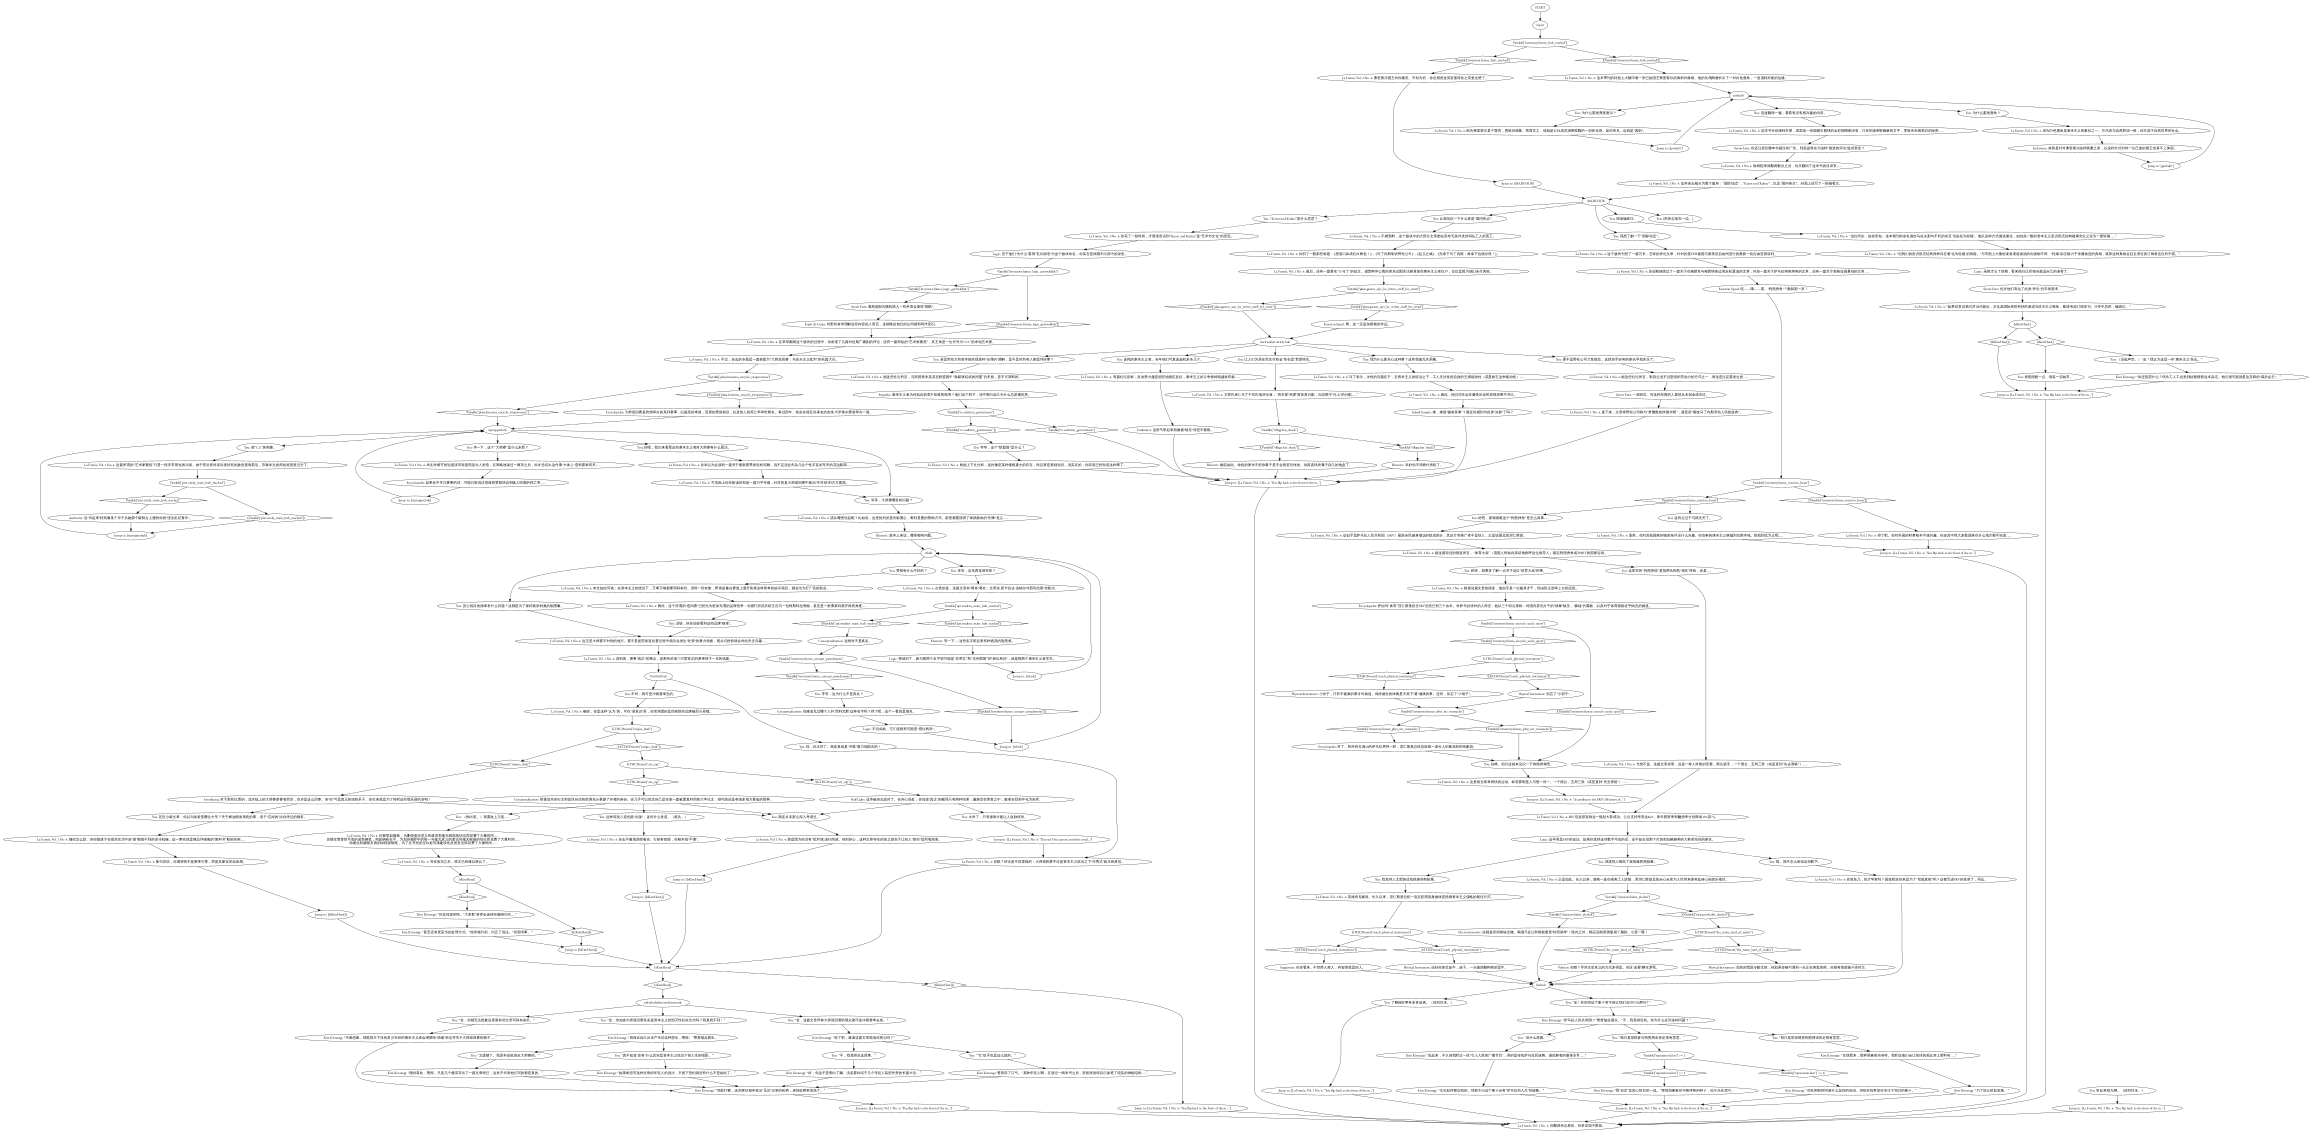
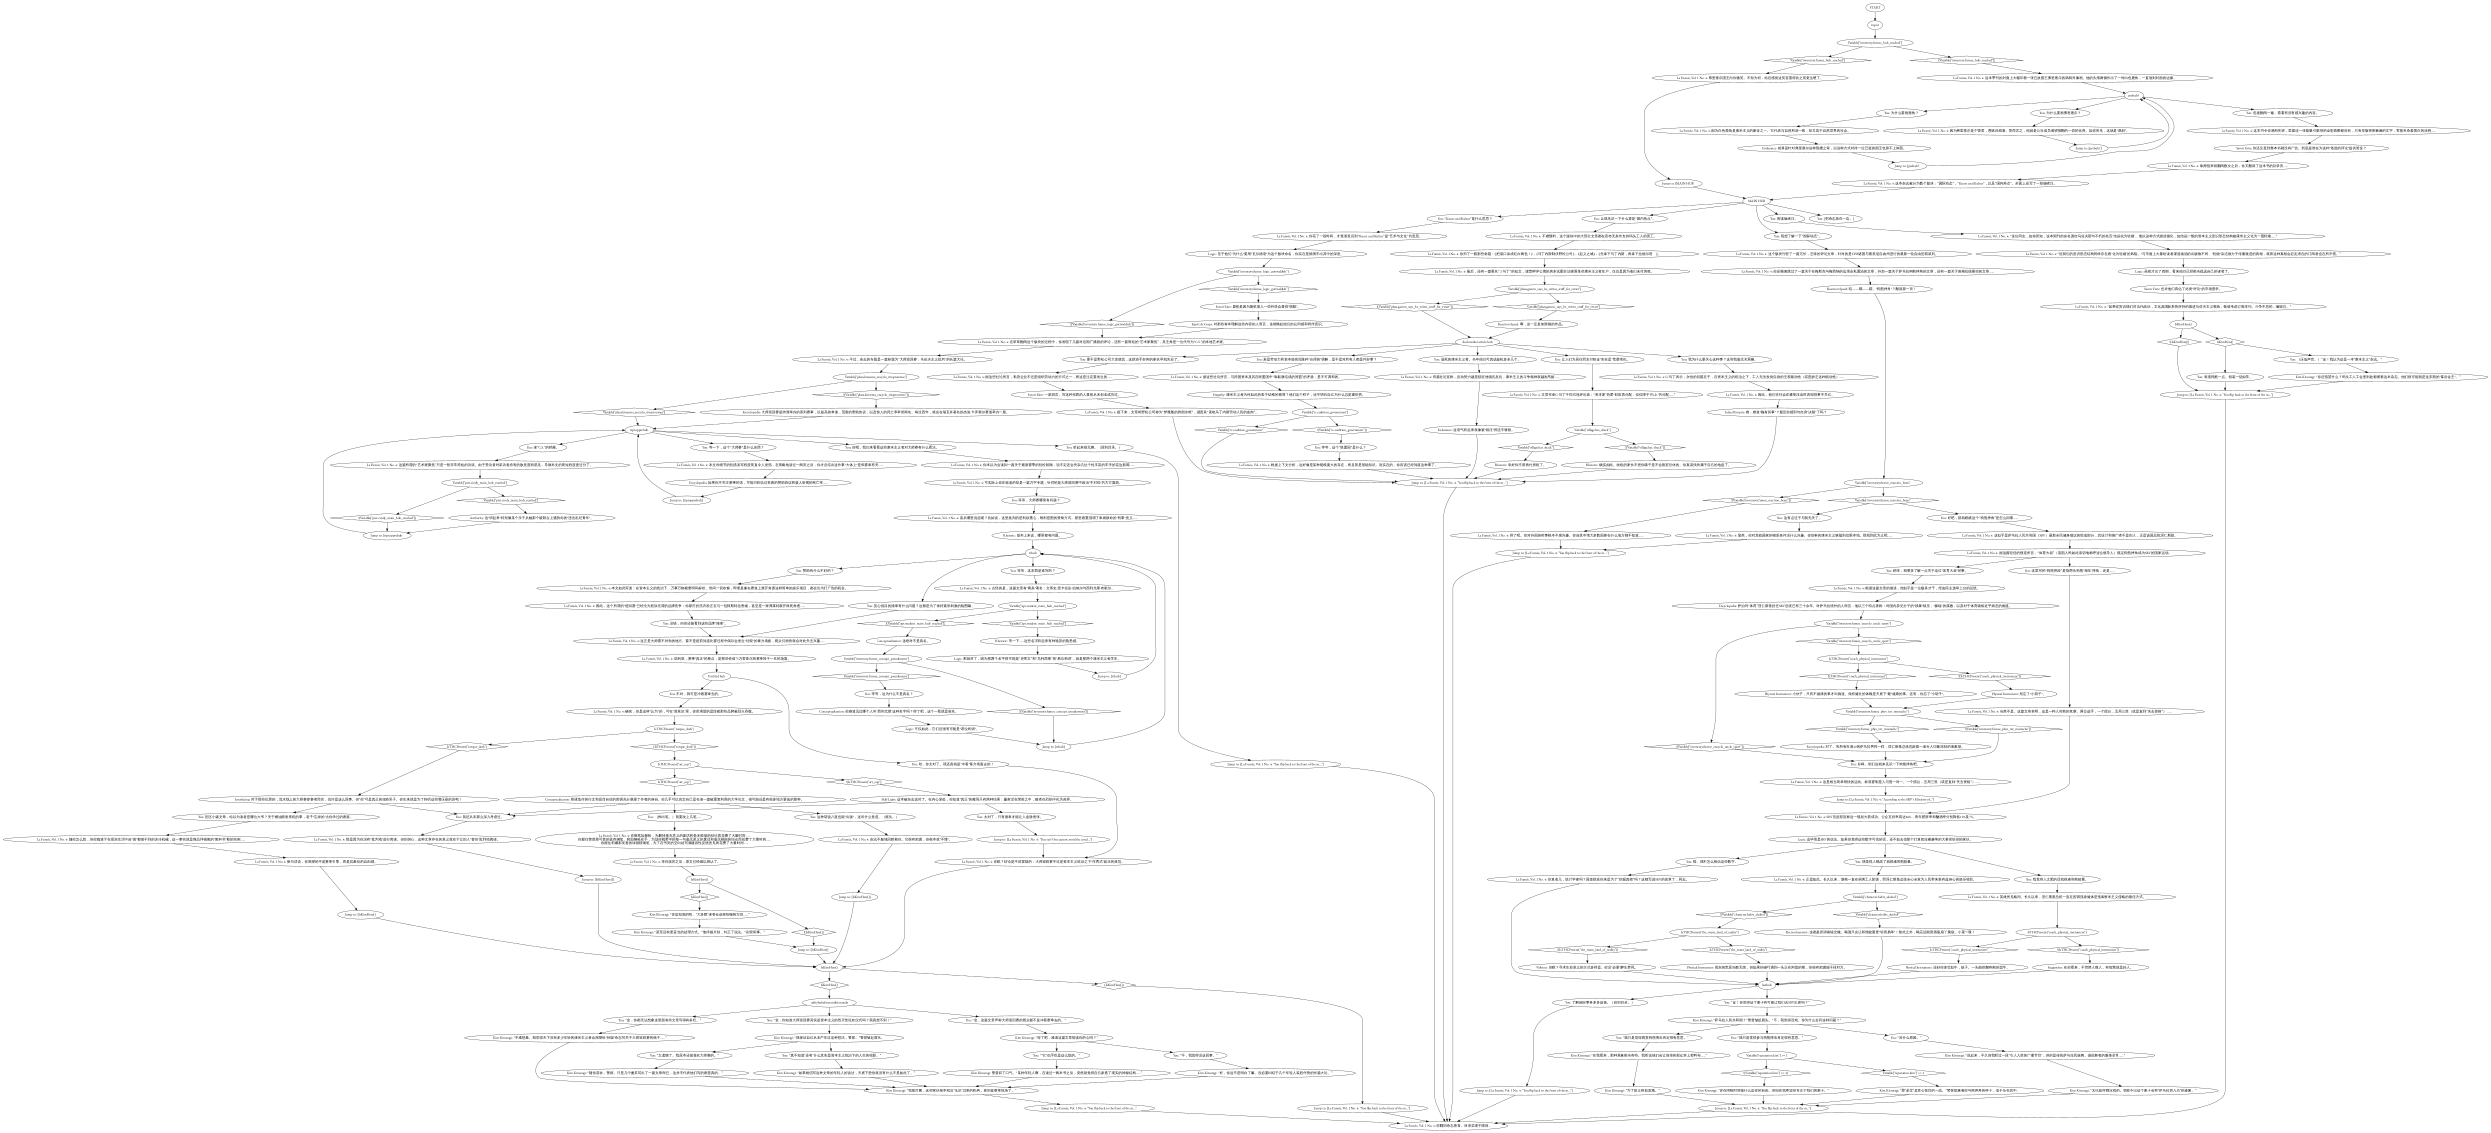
edge "tiptopprehub" -> "You: 等等，大师赛哪里有问题？": now "tiptopprehub" -> "You: 听起来很无聊。（回到目录。）"
